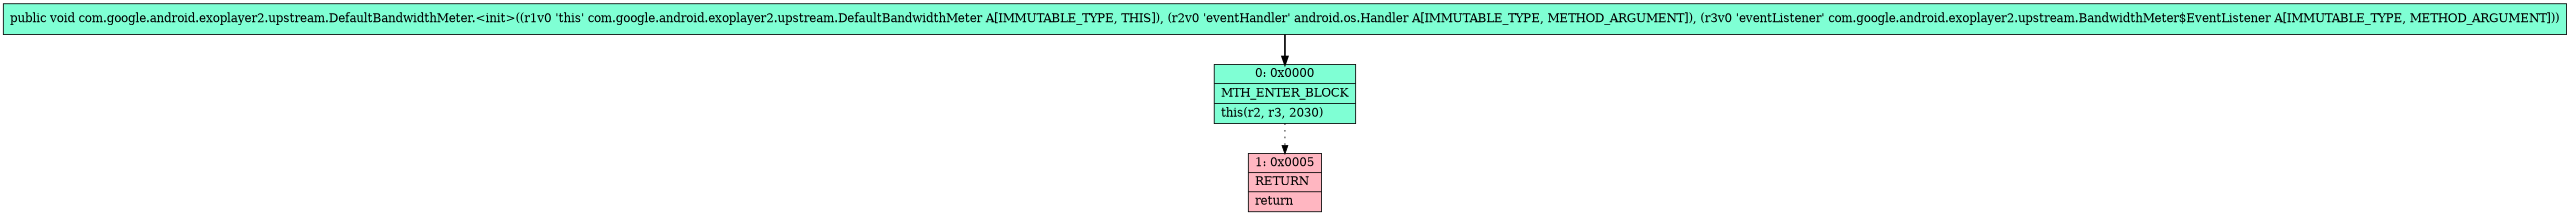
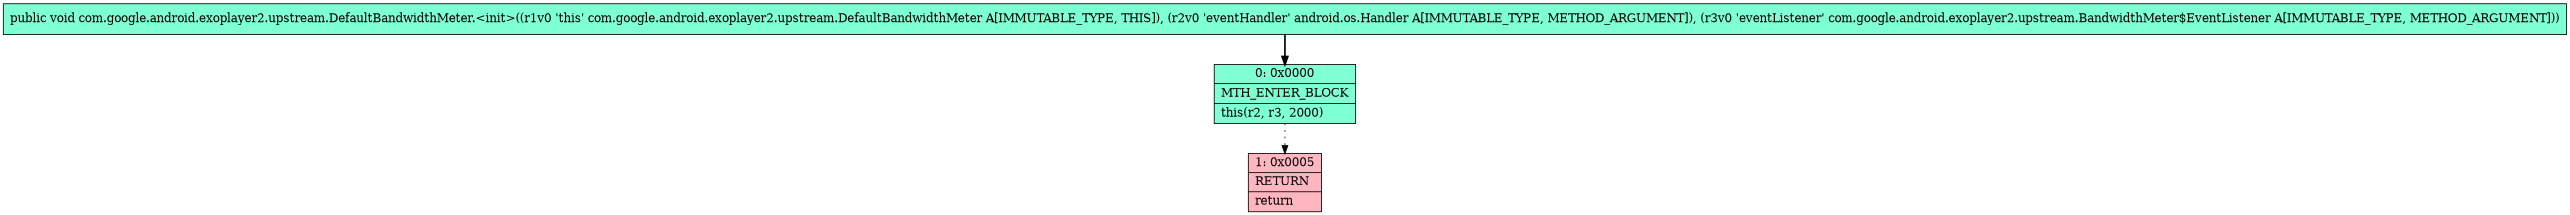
node "0: 0x0000": text "this(r2, r3, 2030)" -> "this(r2, r3, 2000)"
